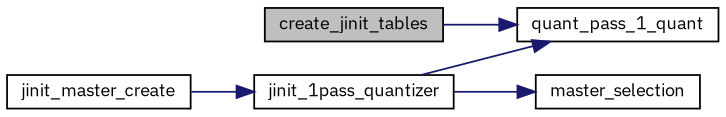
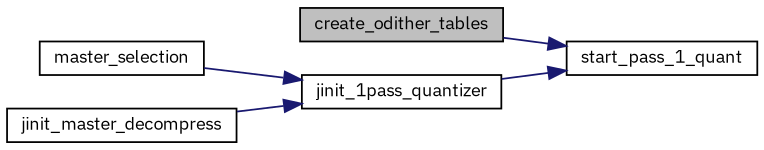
node "create_jinit_tables": label "create_jinit_tables" -> "create_odither_tables"
node "quant_pass_1_quant": label "quant_pass_1_quant" -> "start_pass_1_quant"
node "jinit_master_create": label "jinit_master_create" -> "jinit_master_decompress"
edge "jinit_1pass_quantizer" -> "master_selection": reversed
